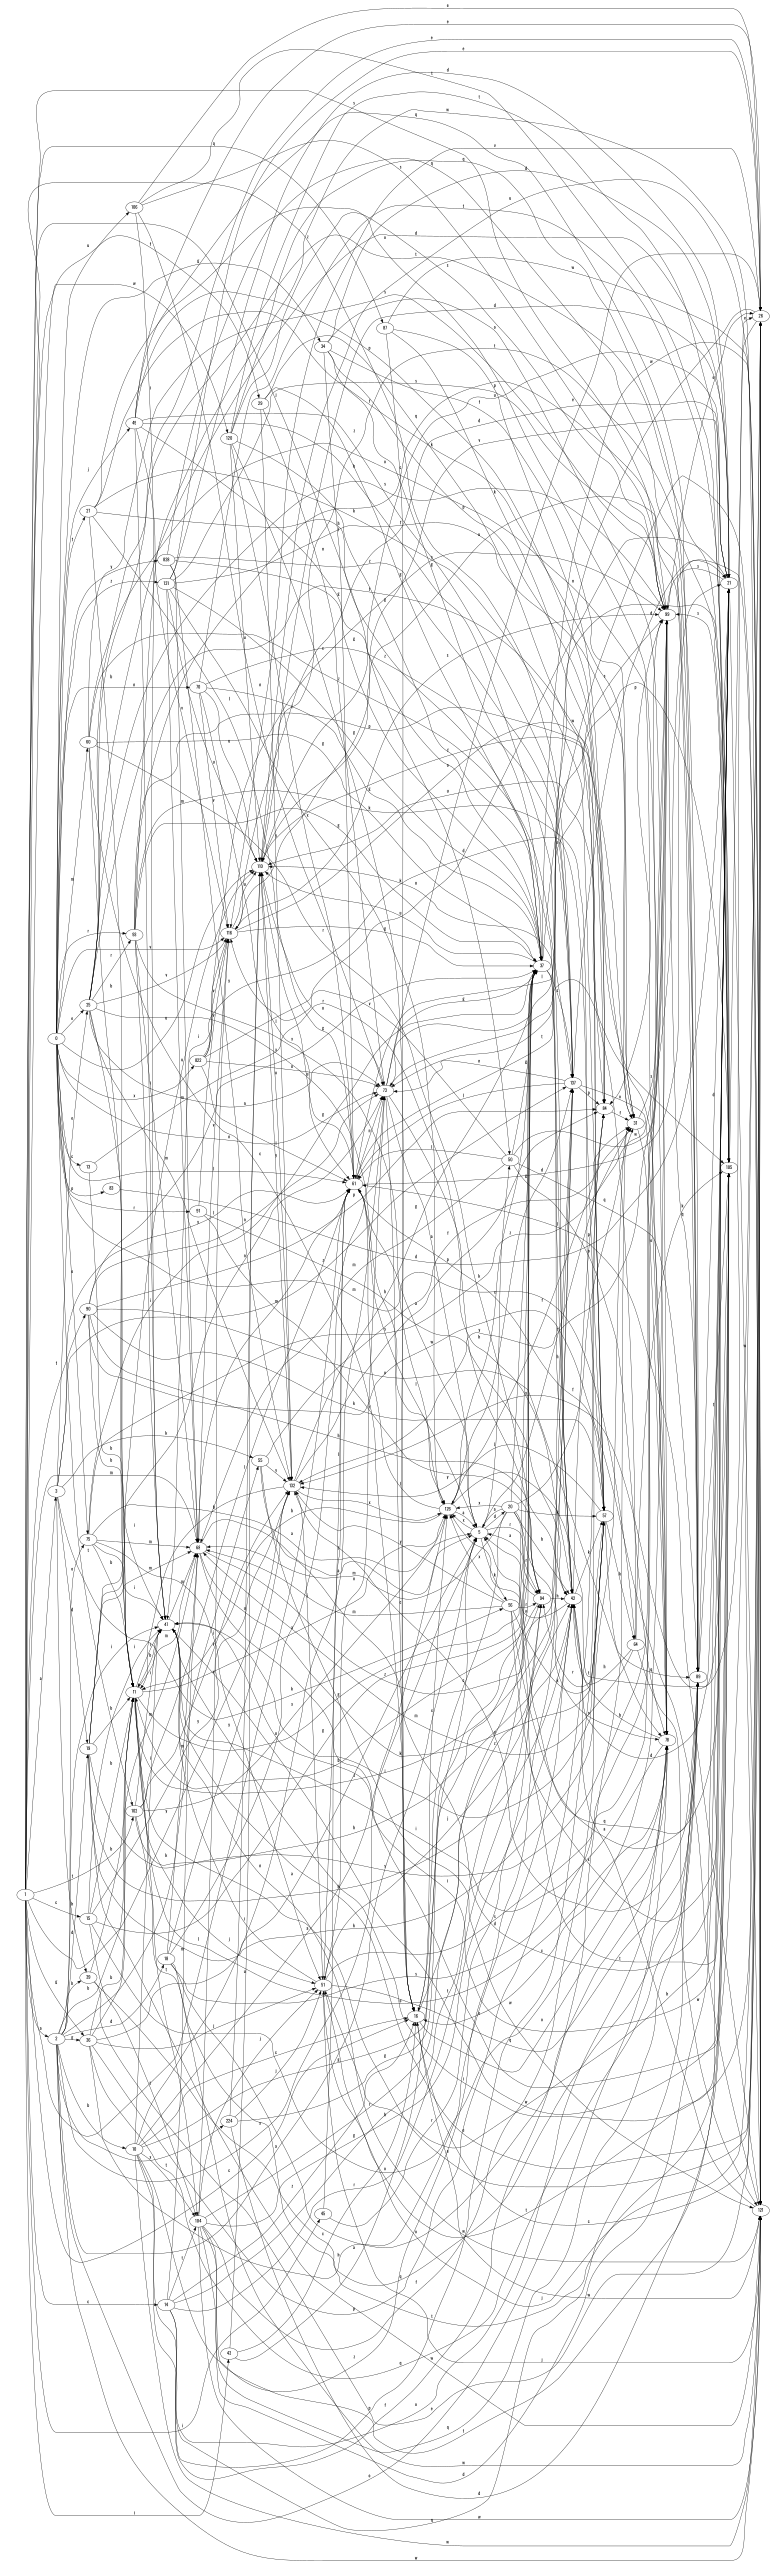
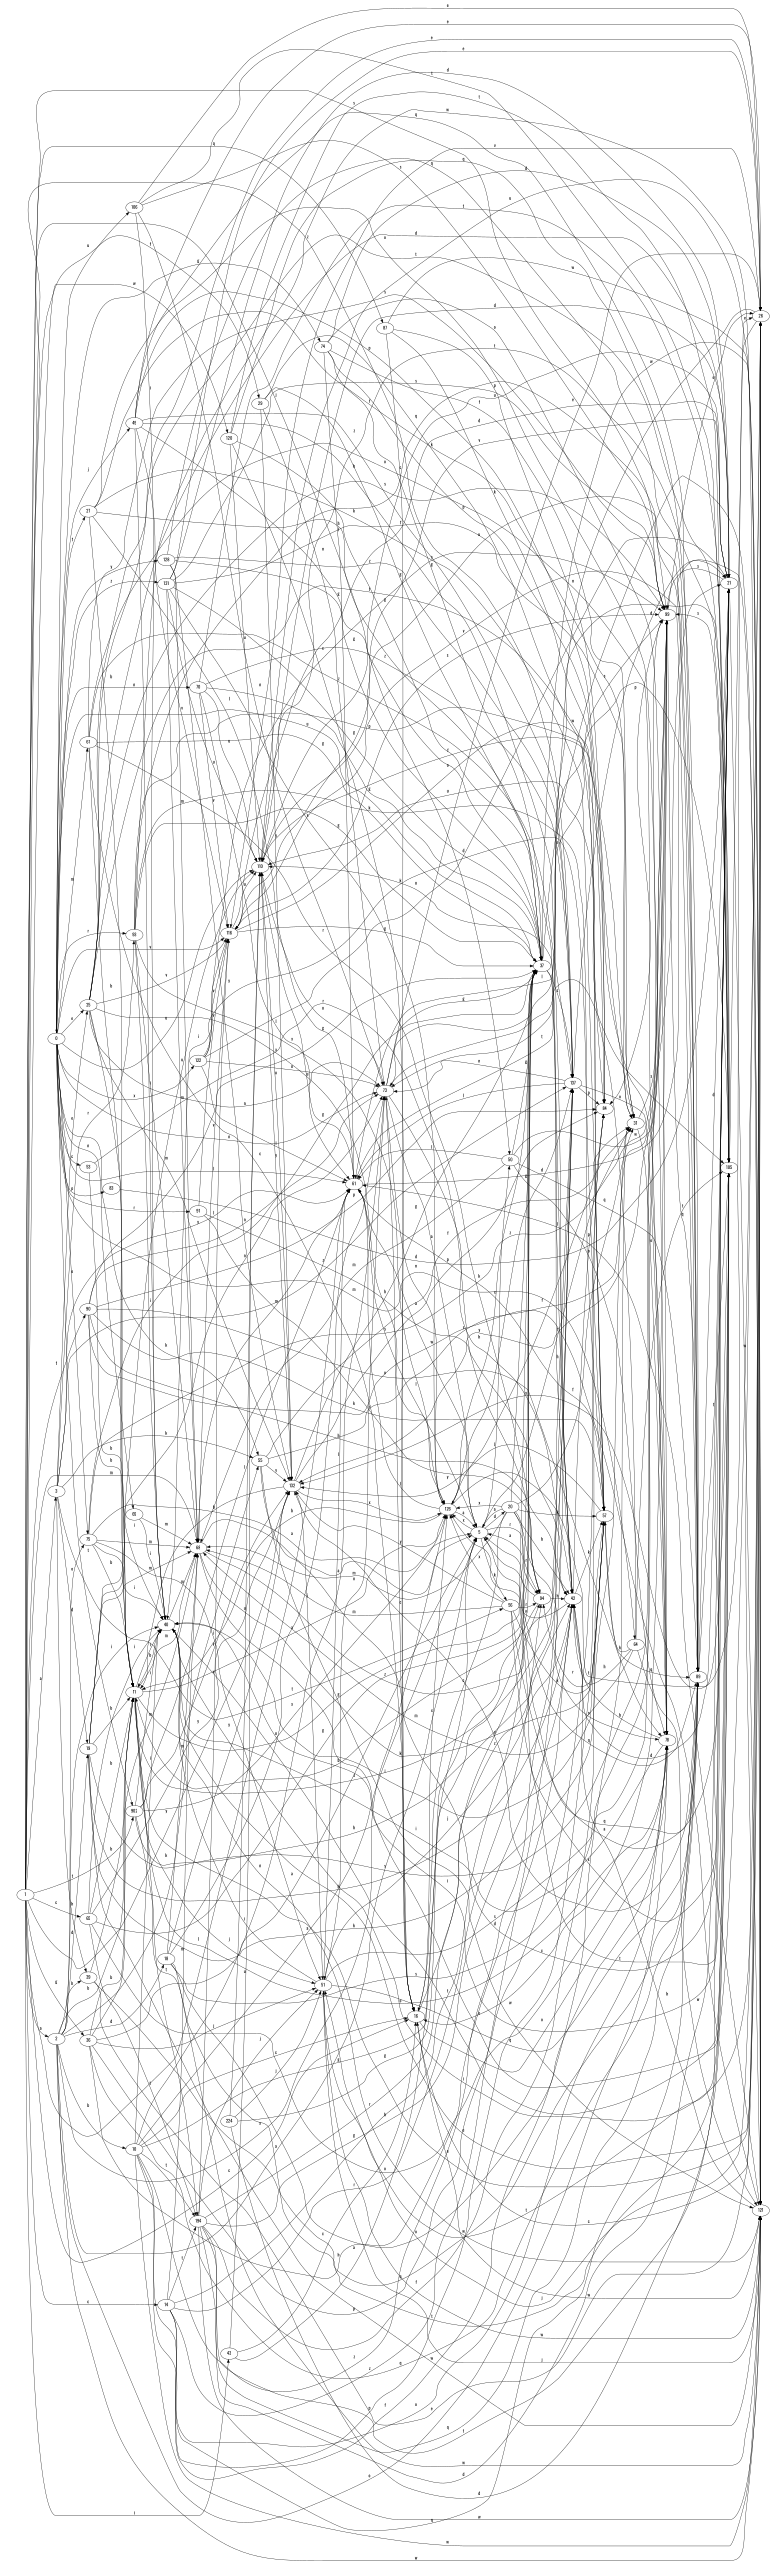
edge "120" -> "99": now "55" -> "99"
node "34": label "34" -> "74"
node "828": label "828" -> "128"
node "60": label "60" -> "67"
edge "120" -> "61": removed, label "l"
edge "37" -> "110": now "37" -> "0"
edge "25" -> "93": now "3" -> "93"
edge "50" -> "116": now "89" -> "116"
node "822": label "822" -> "122"
edge "84" -> "31": removed, label "f"
edge "61" -> "73": now "126" -> "73"
node "13": label "13" -> "53"
edge "64" -> "105": label "k" -> "t"
edge "0" -> "55": added, label "k"
node "69": added
edge "57" -> "64": reversed
edge "51" -> "21": now "51" -> "121"
node "47": label "47" -> "40"
edge "3" -> "56": label "k" -> "t"
edge "5" -> "89": added, label "q"
node "102": label "102" -> "902"
node "15": label "15" -> "65"
edge "2" -> "36": removed, label "g"
edge "2" -> "224": removed, label "x"
edge "14" -> "16": now "14" -> "137"
node "45": removed
node "104": label "104" -> "194"
